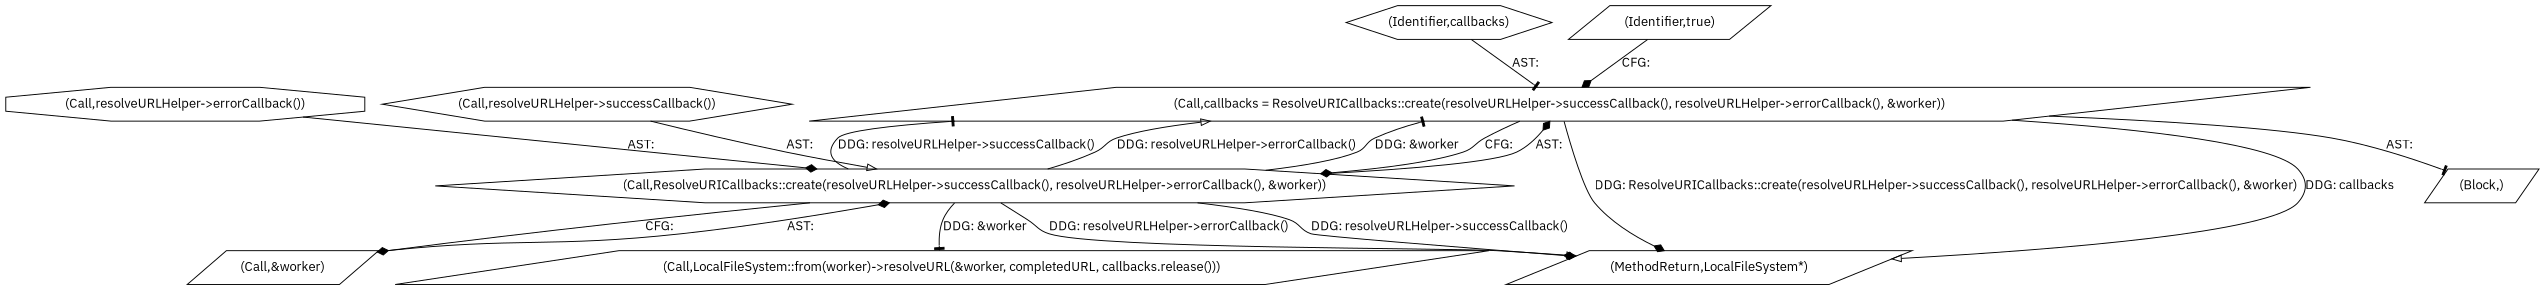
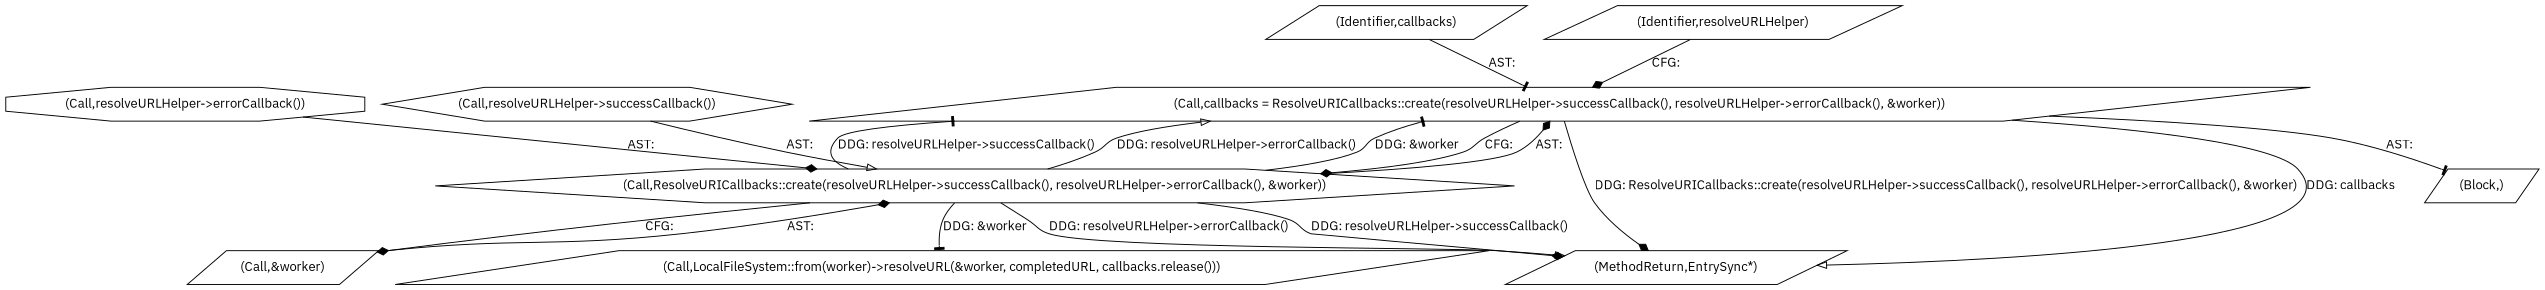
node "(Identifier,callbacks)": shape hexagon -> parallelogram
node "(Identifier,true)": label "(Identifier,true)" -> "(Identifier,resolveURLHelper)"
node "(MethodReturn,LocalFileSystem*)": label "(MethodReturn,LocalFileSystem*)" -> "(MethodReturn,EntrySync*)"
